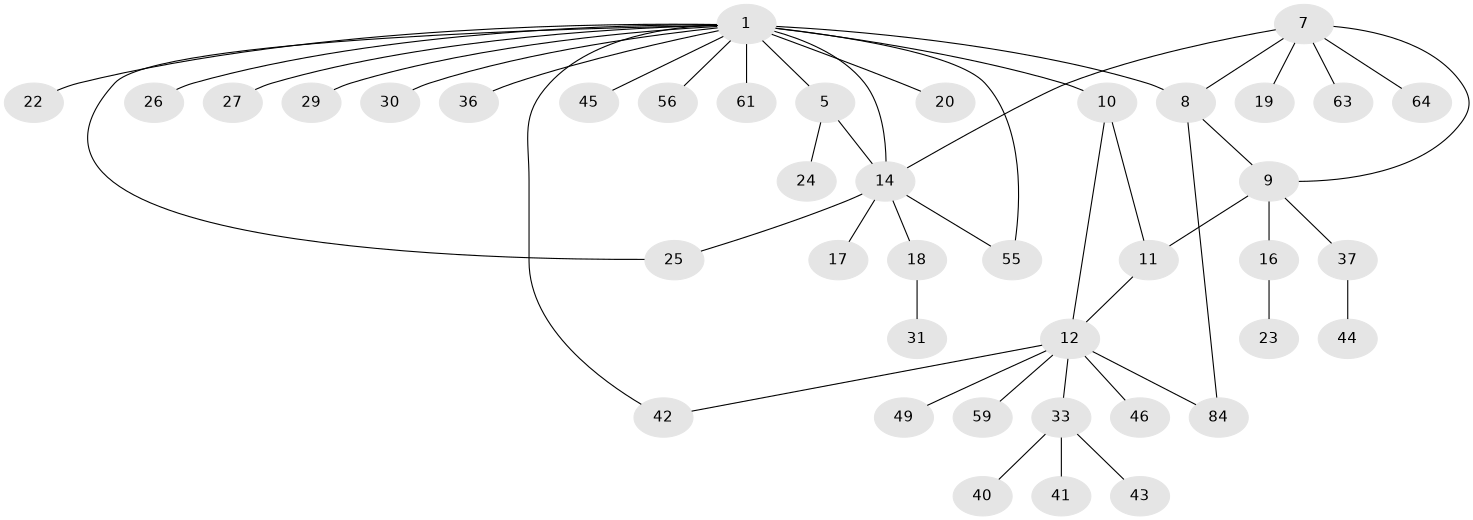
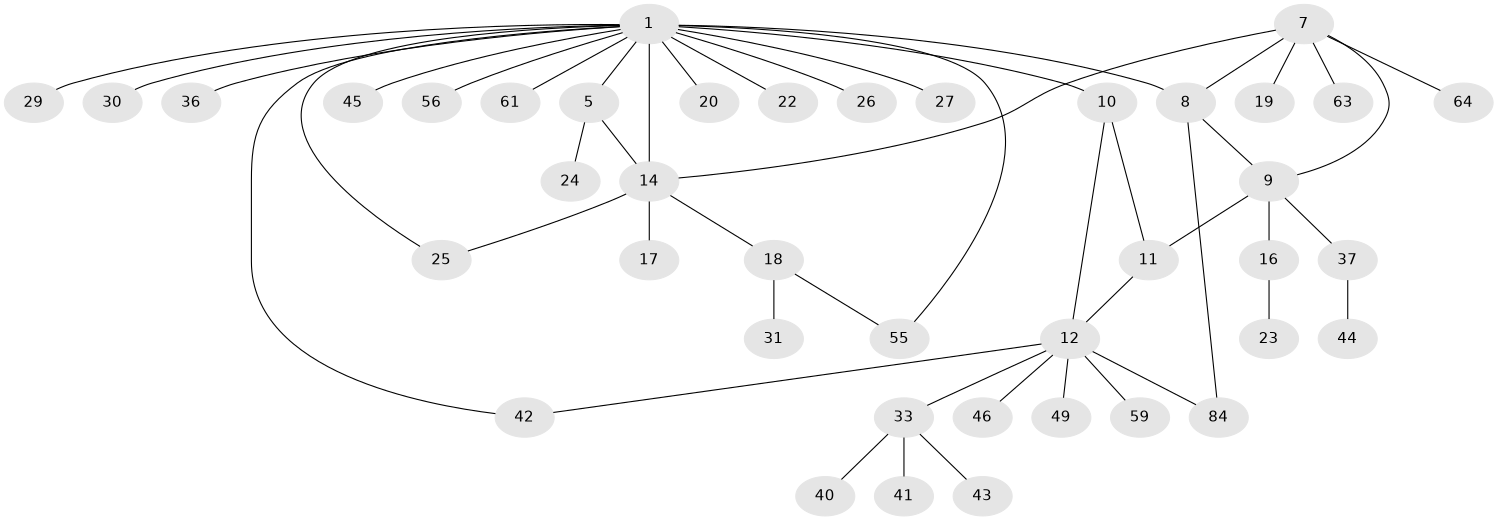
edge "14" -- "55": now "18" -- "55"
